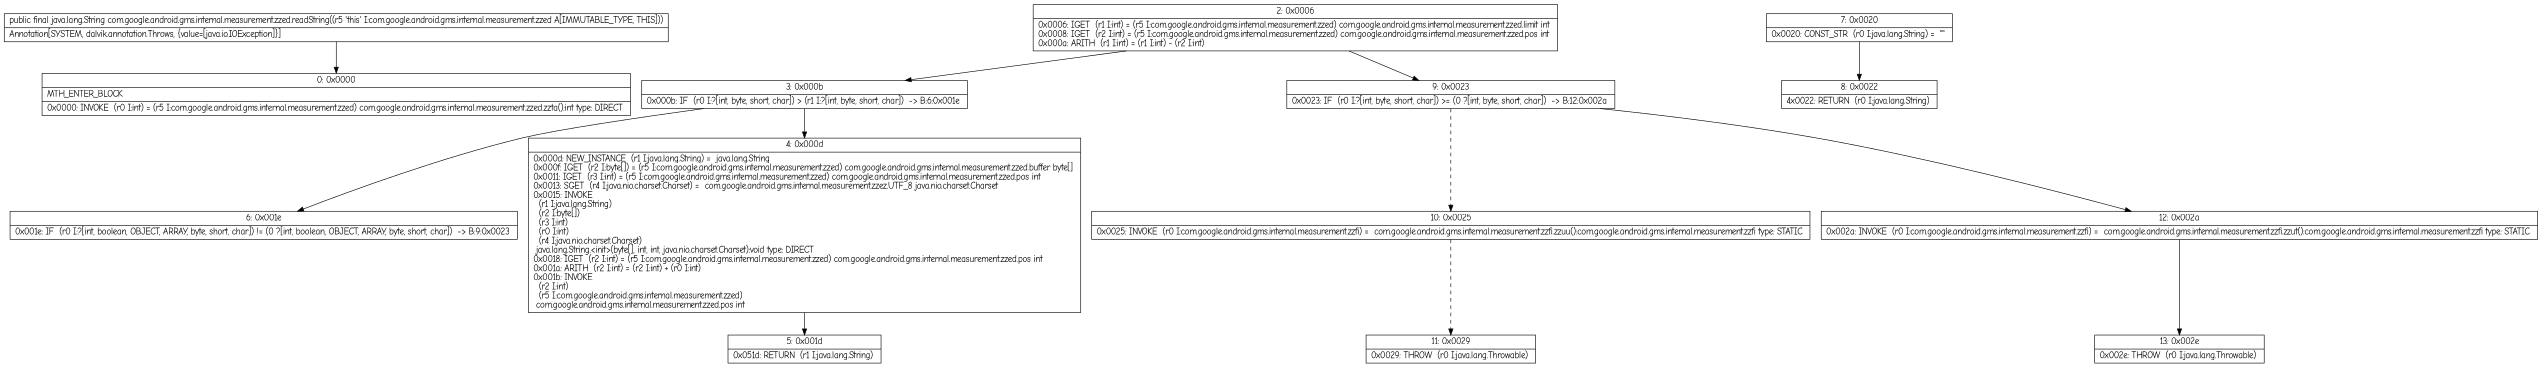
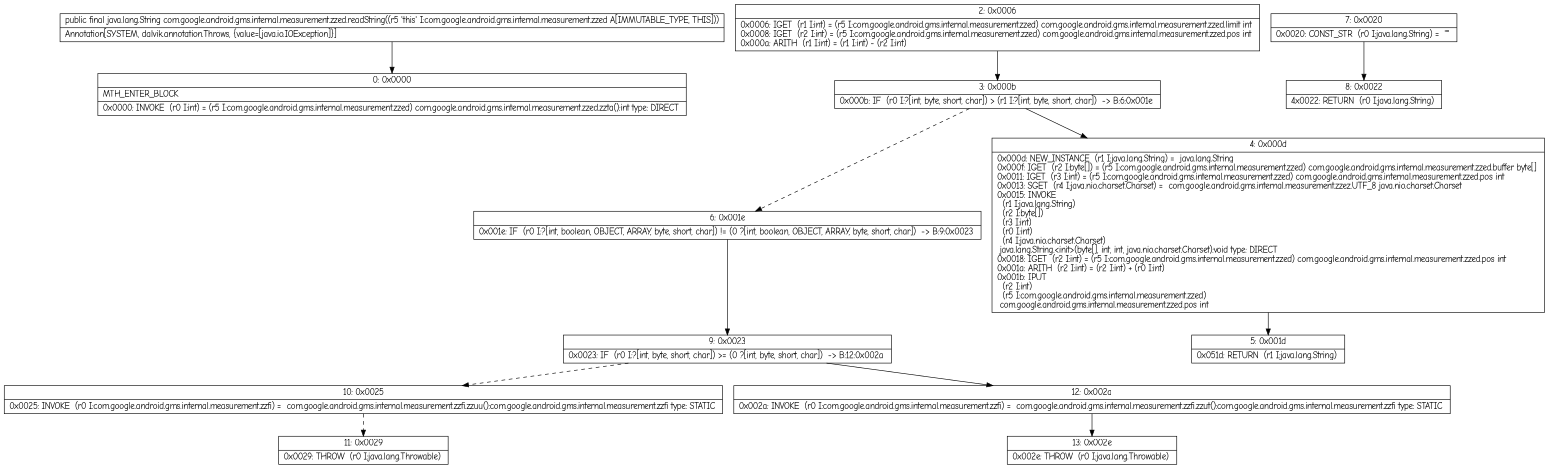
edge "2: 0x0006" -> "9: 0x0023": now "6: 0x001e" -> "9: 0x0023"
edge "3: 0x000b" -> "6: 0x001e": style solid -> dashed
node "4: 0x000d": text "0x001b: INVOKE" -> "0x001b: IPUT"
